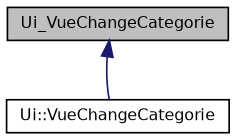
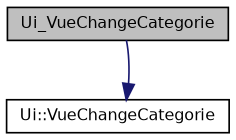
edge "Ui::VueChangeCategorie" -> "Ui_VueChangeCategorie": reversed
